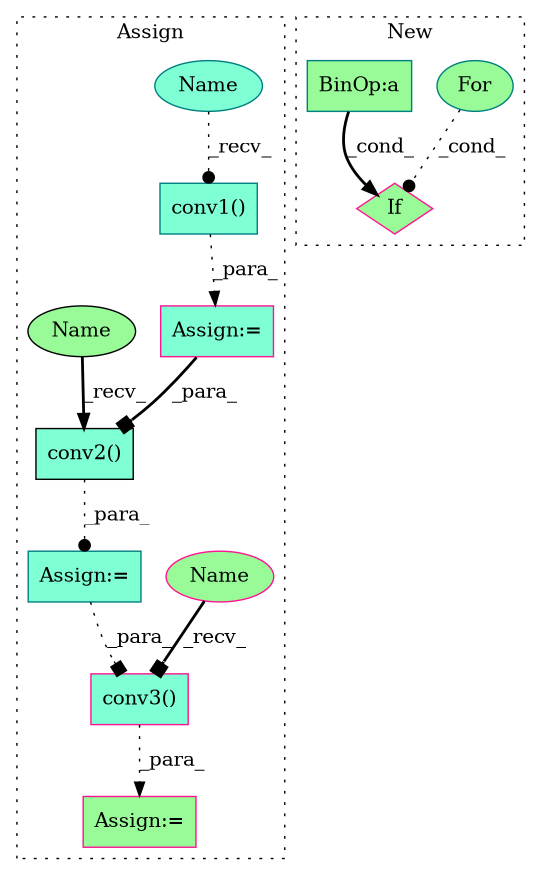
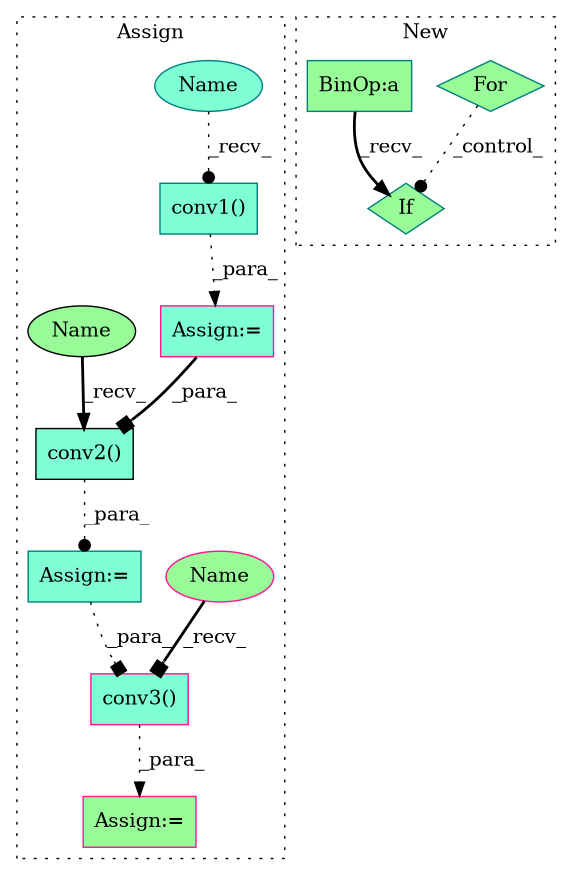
node "For": shape ellipse -> diamond
edge "BinOp:a" -> "If": label "_cond_" -> "_recv_"
edge "For" -> "If": label "_cond_" -> "_control_"
node "If": color deeppink -> teal
